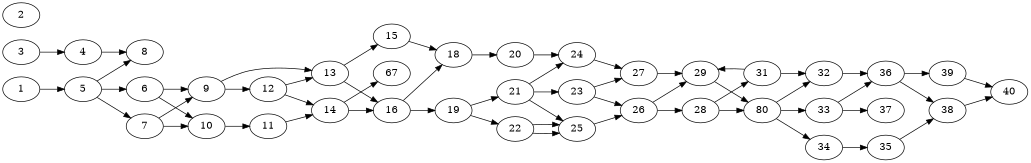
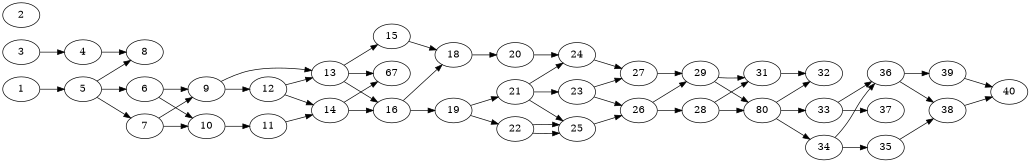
edge "31" -> "29": reversed
edge "13" -> "67": added
edge "32" -> "36": now "34" -> "36"
